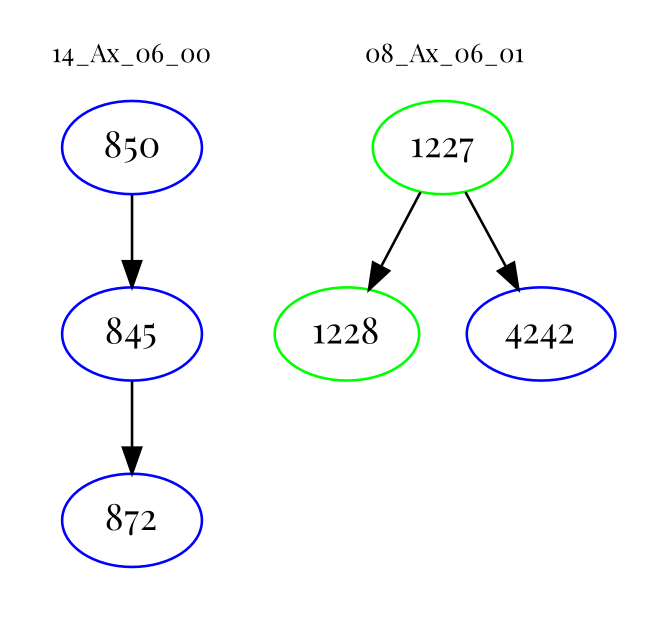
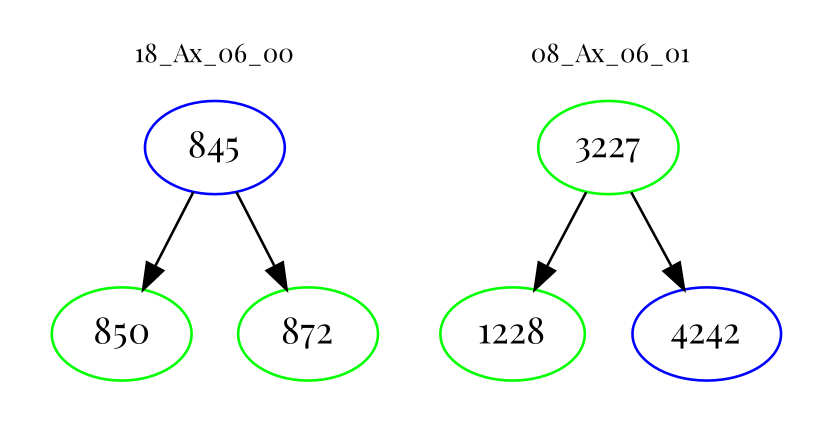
cluster "14_Ax_06_00": label "14_Ax_06_00" -> "18_Ax_06_00"
node "850": color blue -> green
node "1227": label "1227" -> "3227"
edge "850" -> "845": reversed
node "872": color blue -> green
